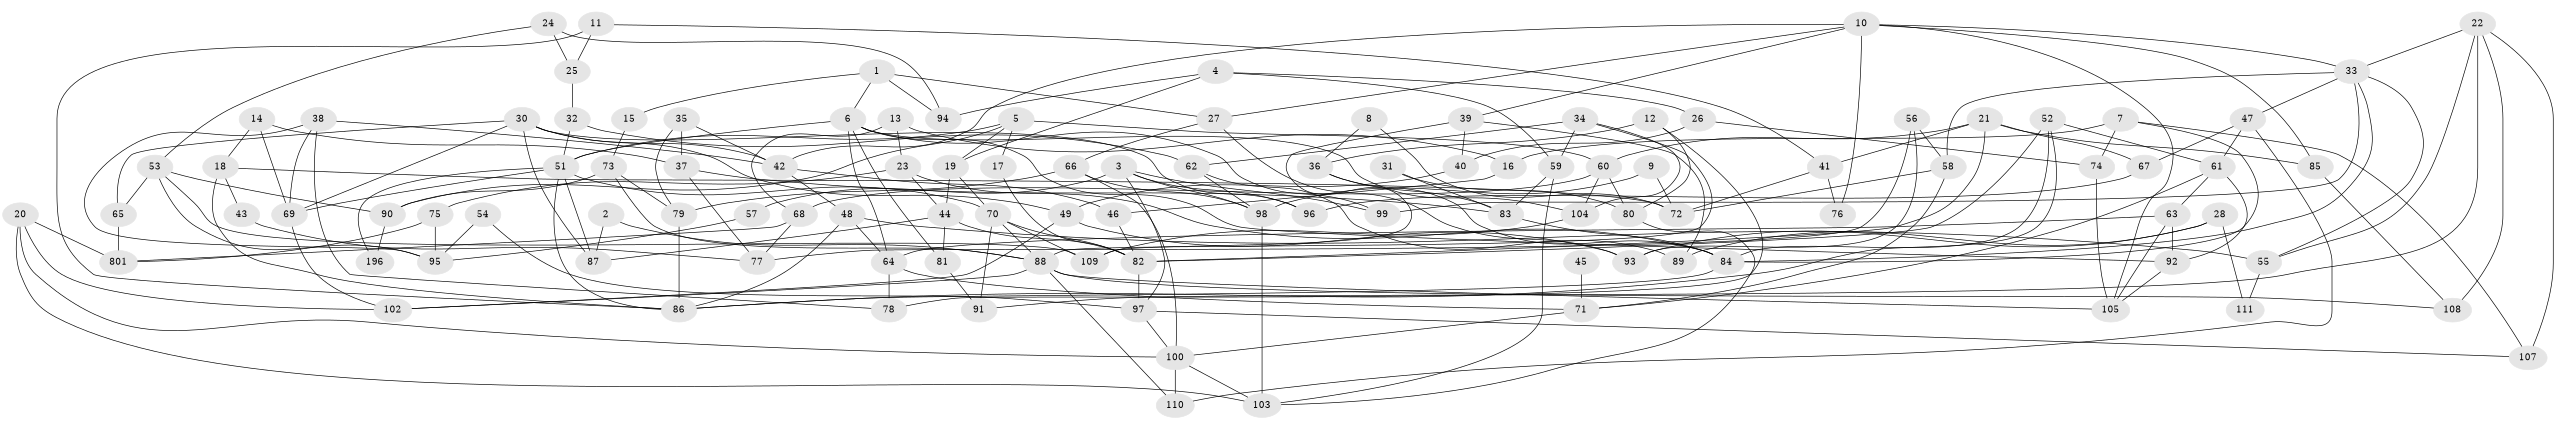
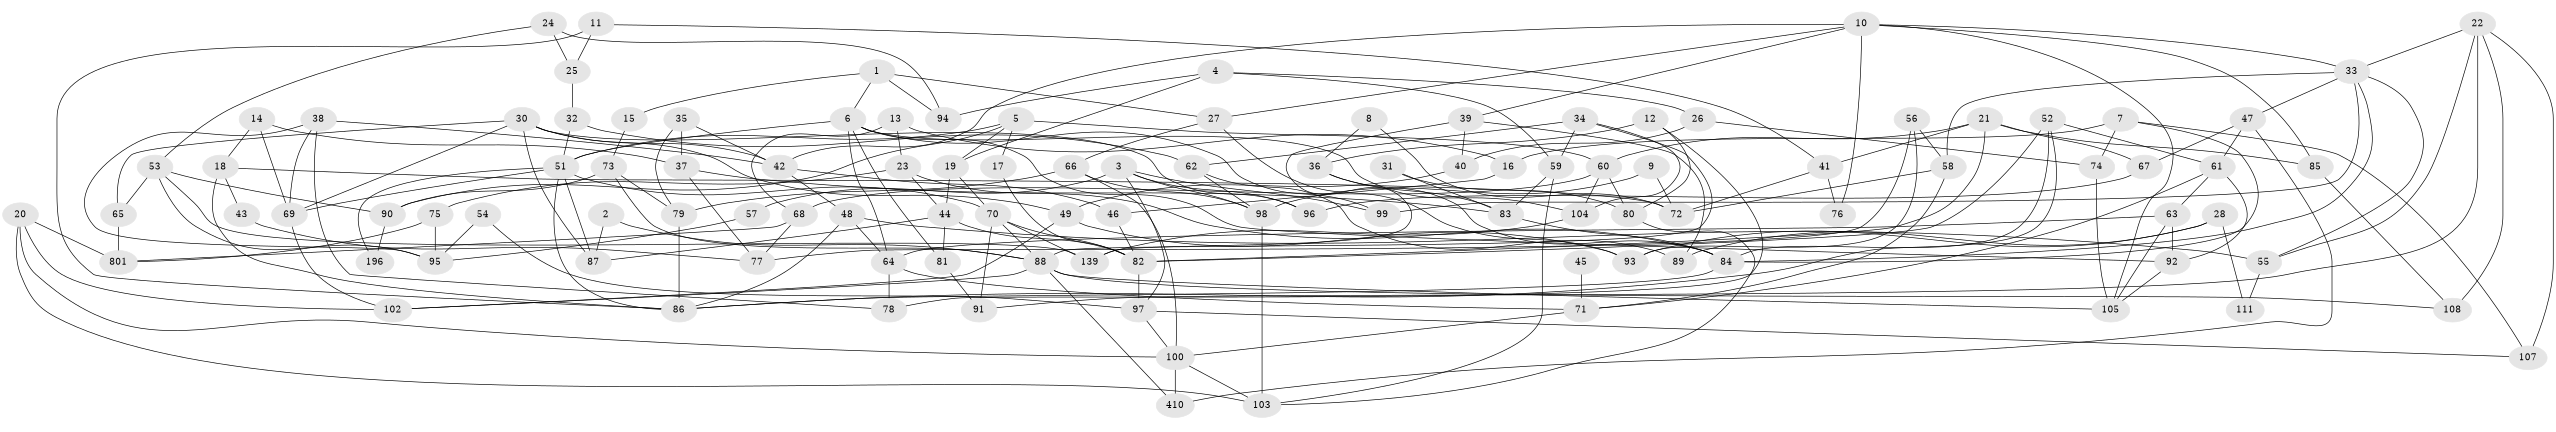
node "109": label "109" -> "139"
node "110": label "110" -> "410"
